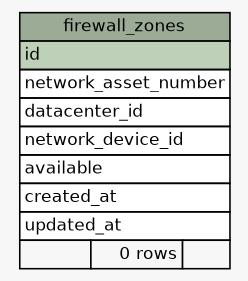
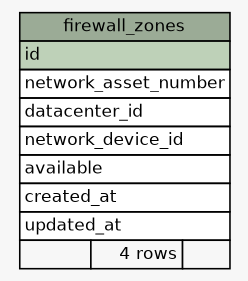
node "firewall_zones": text "0 rows" -> "4 rows"
